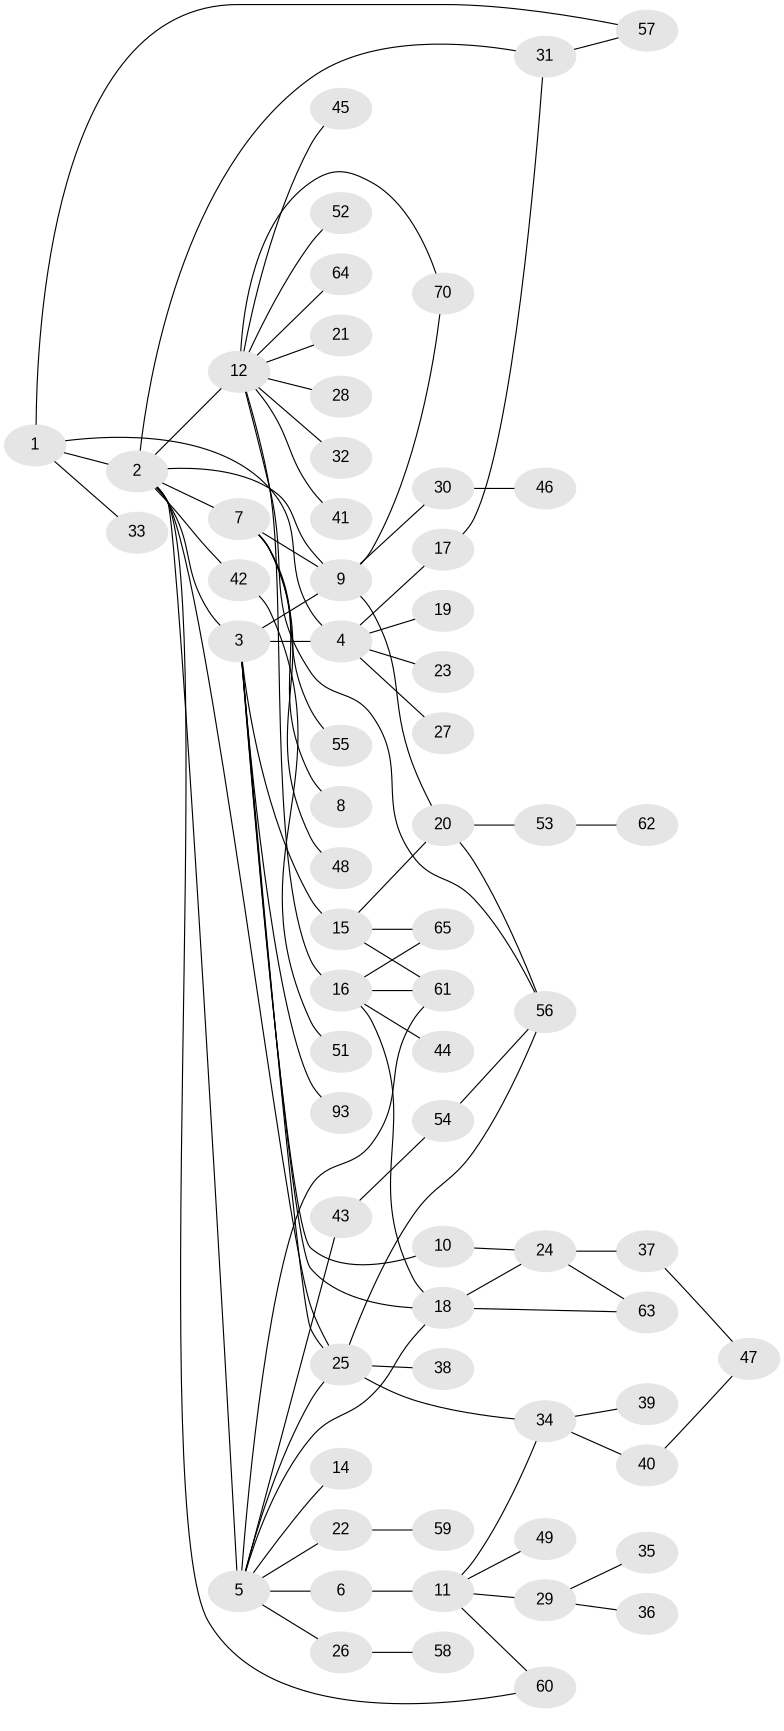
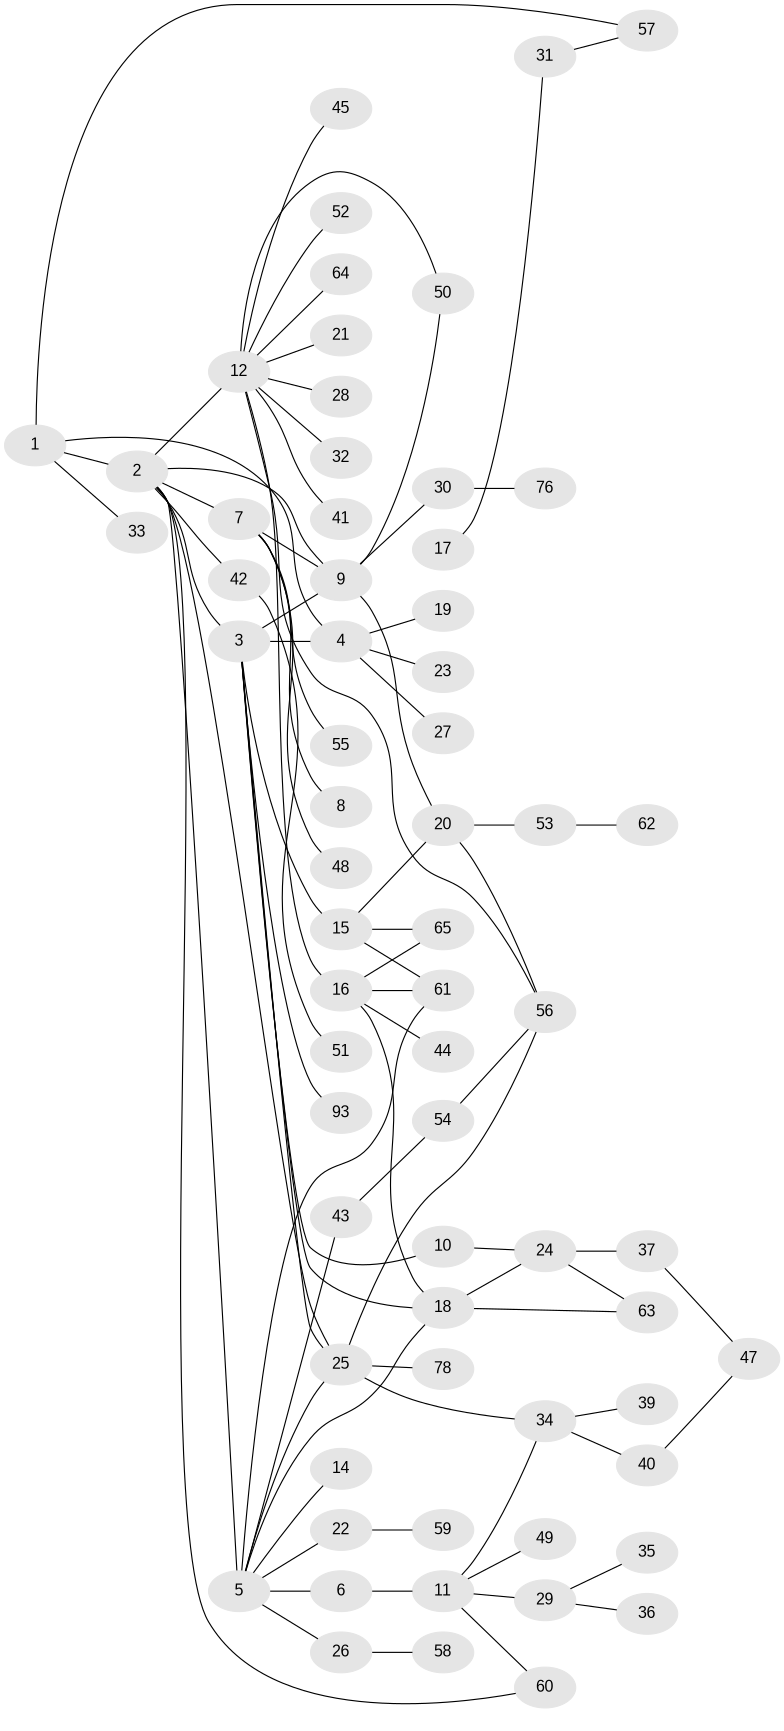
edge "31" -- "2": removed
node "70": label "70" -> "50"
node "46": label "46" -> "76"
edge "17" -- "4": removed
node "38": label "38" -> "78"
